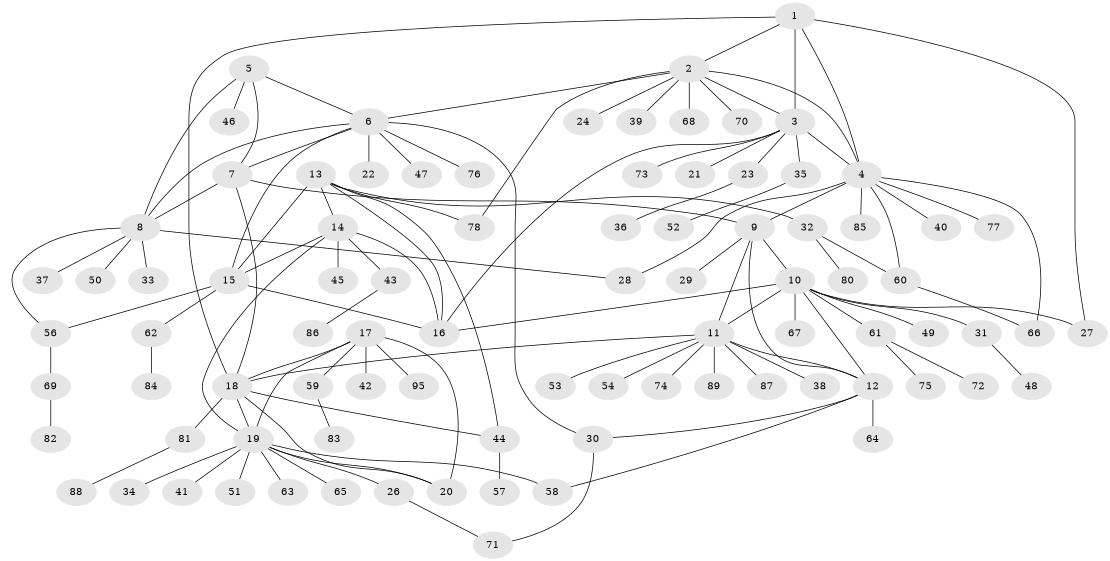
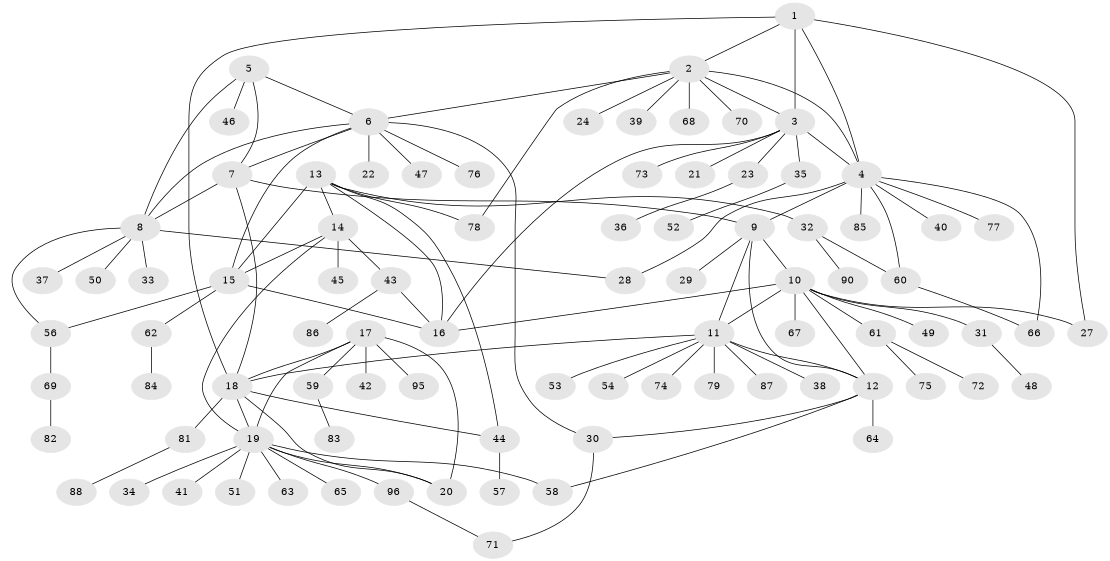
edge "14" -- "16": now "43" -- "16"
node "80": label "80" -> "90"
node "89": label "89" -> "79"
node "26": label "26" -> "96"
